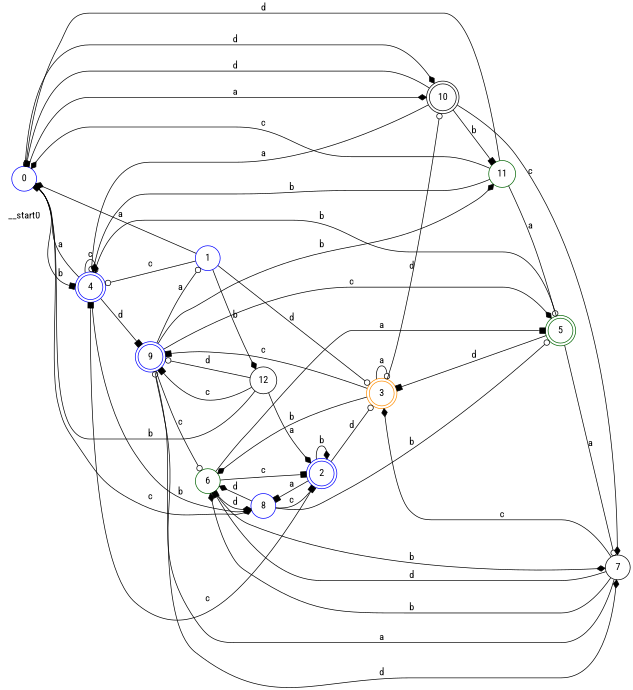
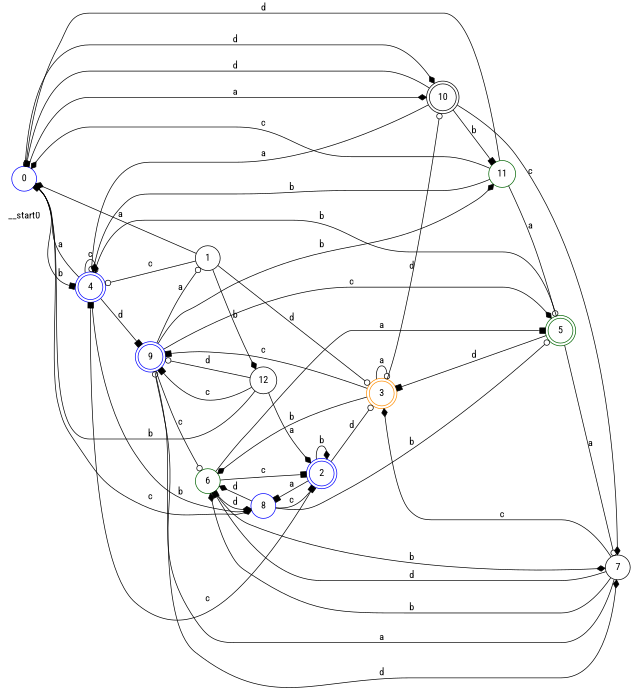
node "1": color blue -> black
